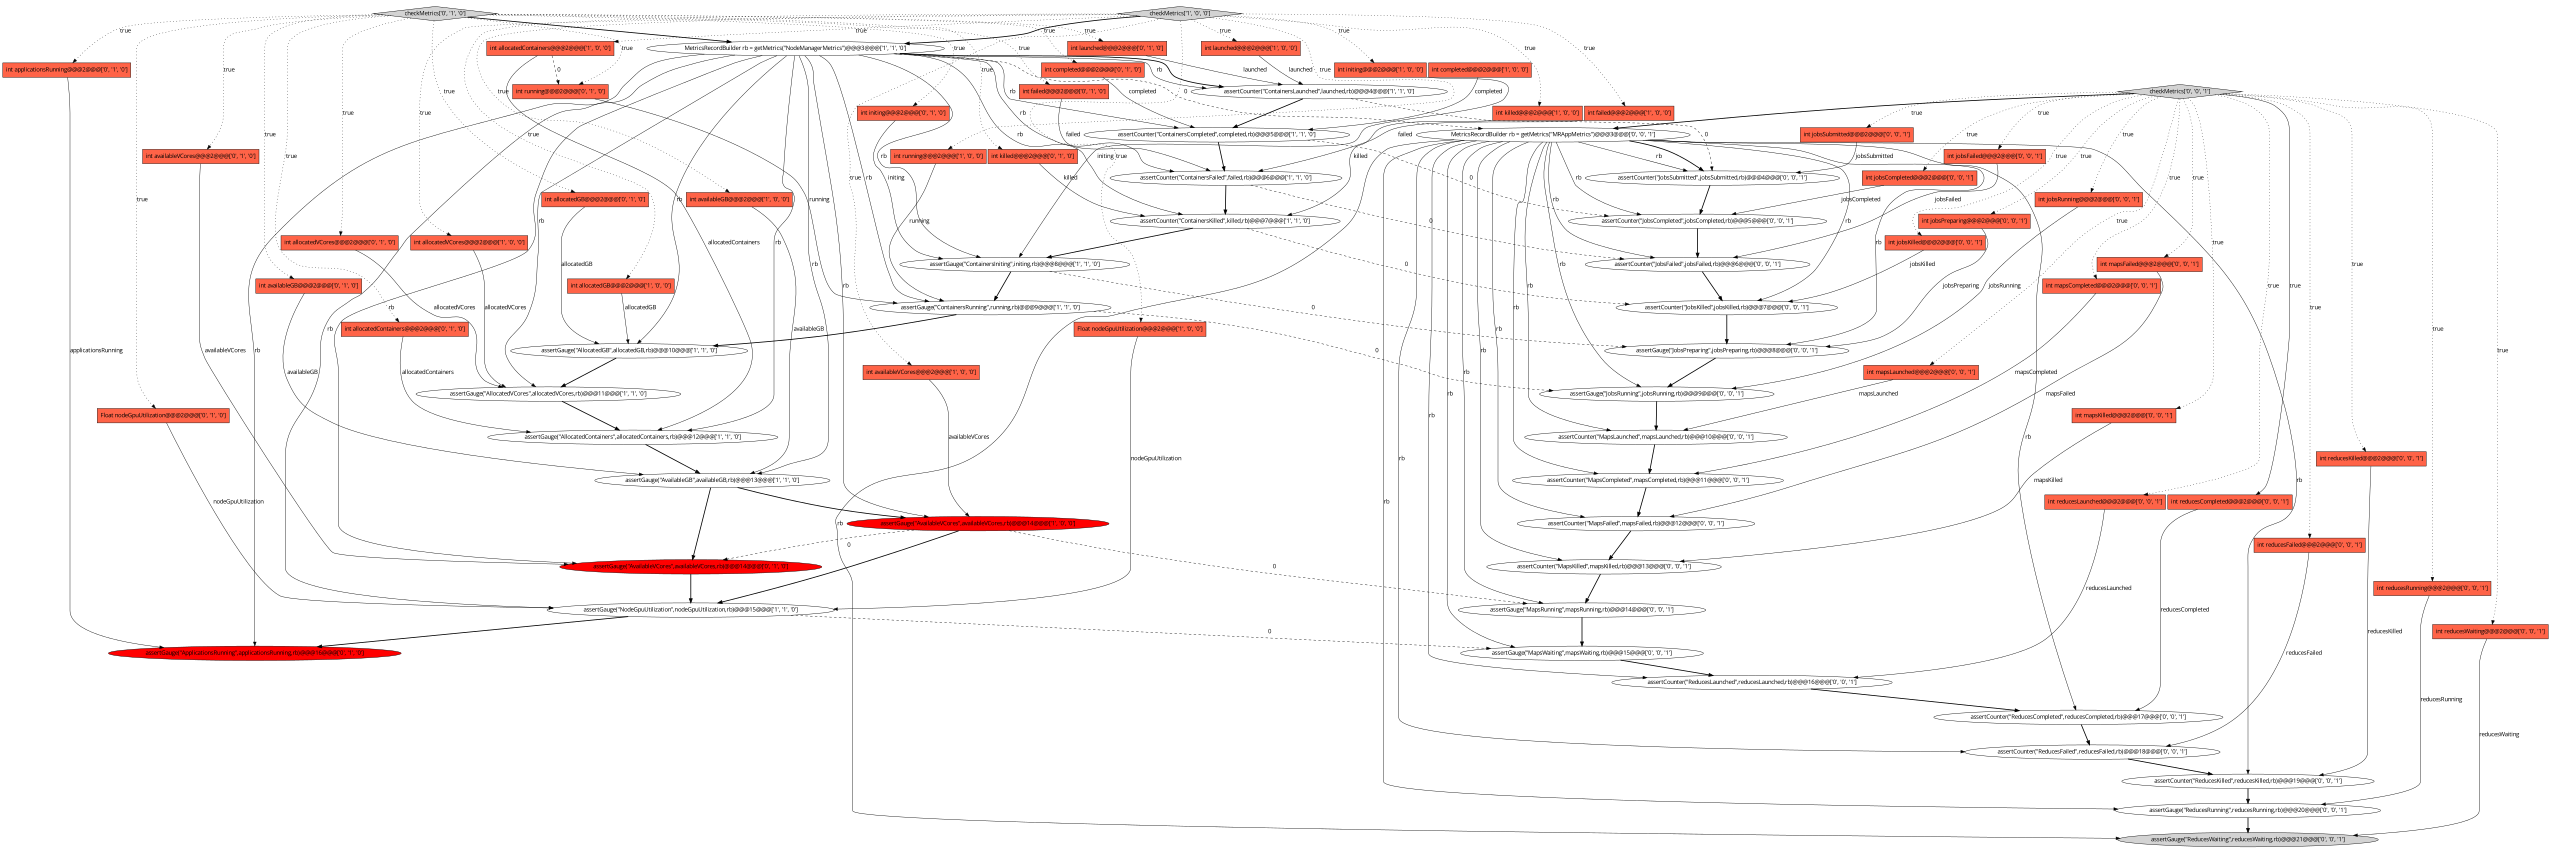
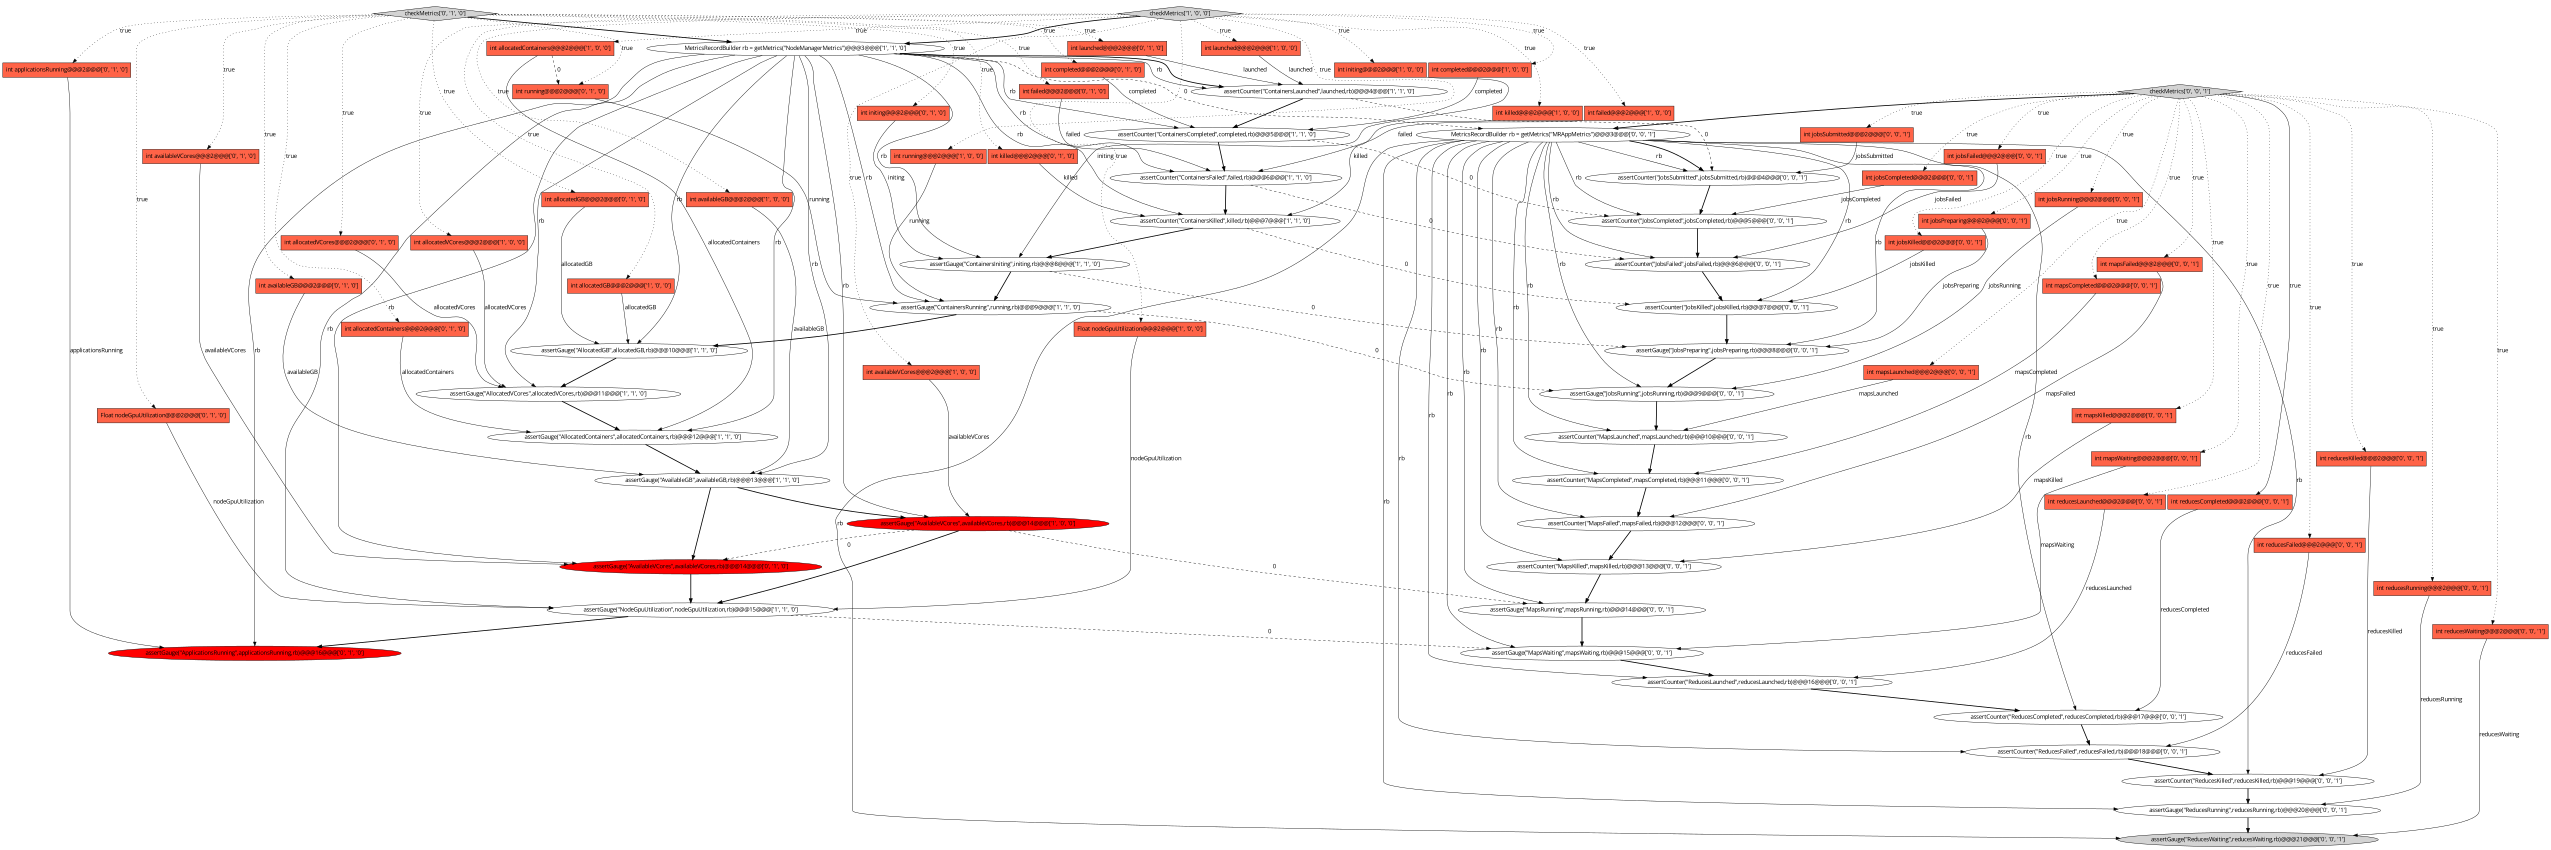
edge "checkMetrics['1', '0', '0']" -> "int completed@@@2@@@['1', '0', '0']": added, label "true"
node "int mapsWaiting@@@2@@@['0', '0', '1']": added
